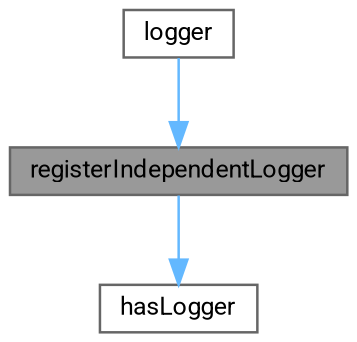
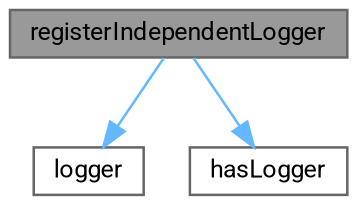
edge "logger" -> "registerIndependentLogger": reversed
